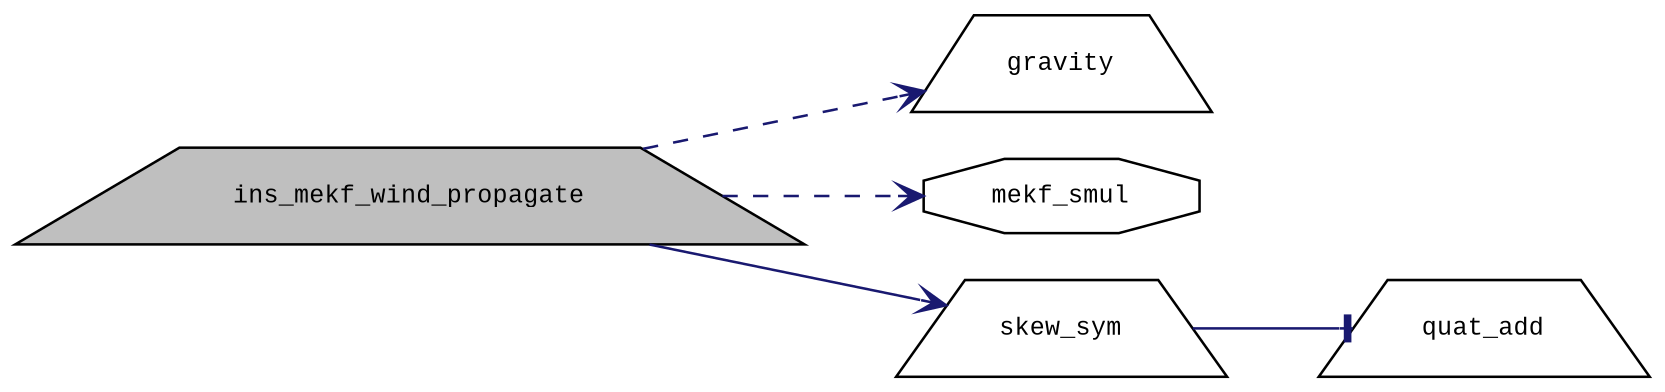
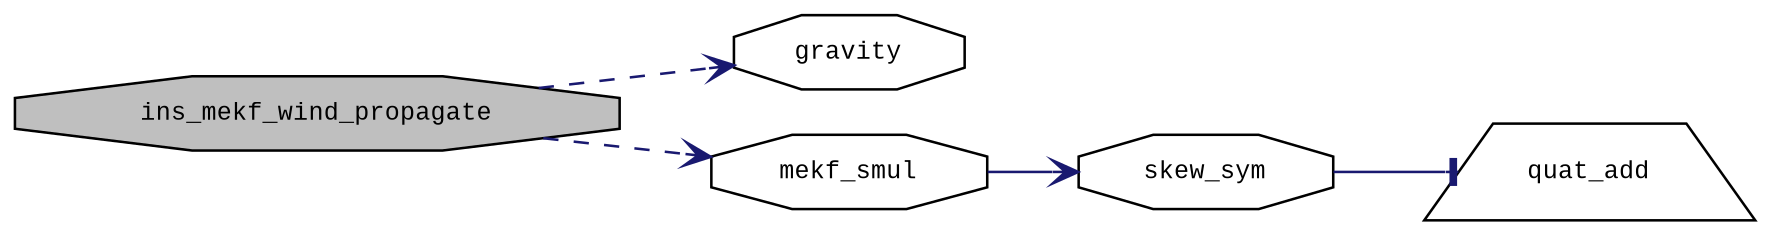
node "gravity": shape trapezium -> octagon
node "ins_mekf_wind_propagate": shape trapezium -> octagon
edge "ins_mekf_wind_propagate" -> "skew_sym": now "mekf_smul" -> "skew_sym"
node "skew_sym": shape trapezium -> octagon
